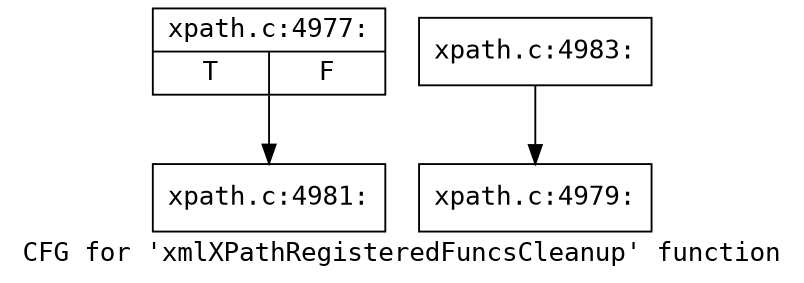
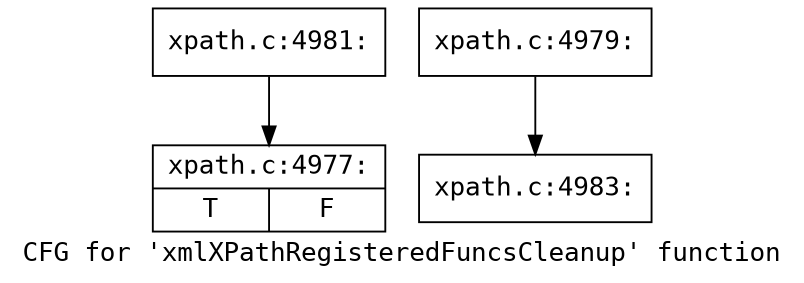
edge "xpath.c:4983:" -> "xpath.c:4979:": reversed
edge "xpath.c:4977:" -> "xpath.c:4981:": reversed
